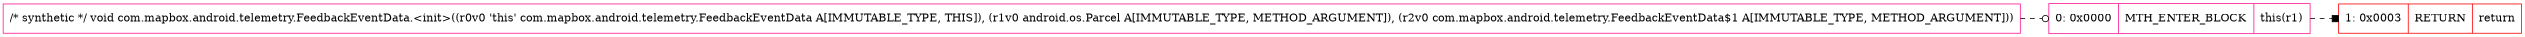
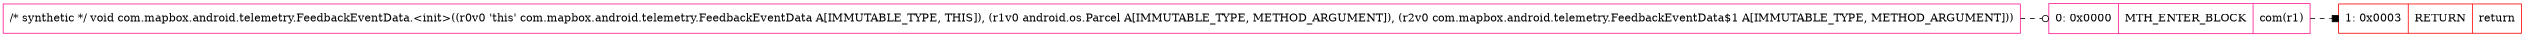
node "0: 0x0000": text "this(r1)" -> "com(r1)"
